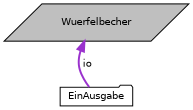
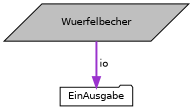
edge "EinAusgabe" -> "Wuerfelbecher": reversed
